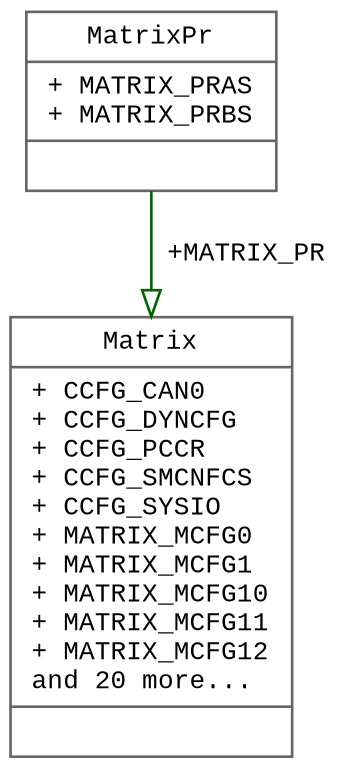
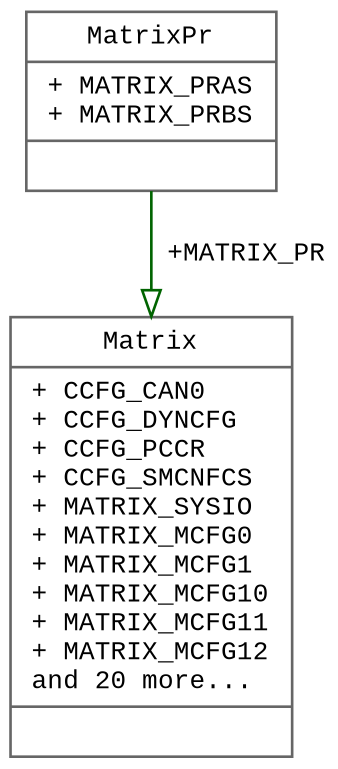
node "Matrix": text "+ CCFG_SYSIO" -> "+ MATRIX_SYSIO"
